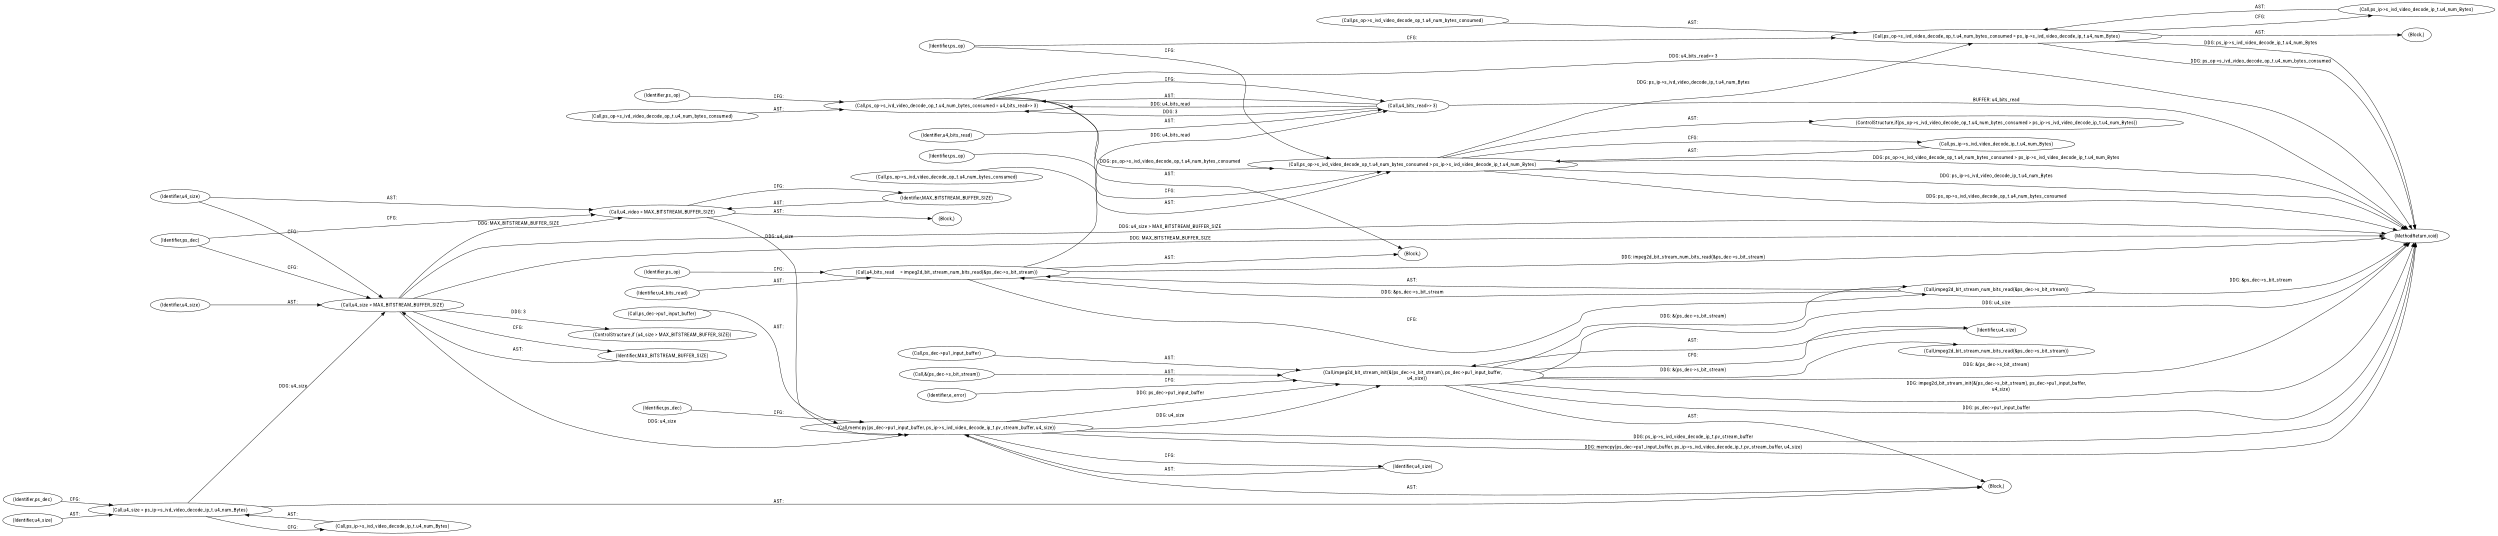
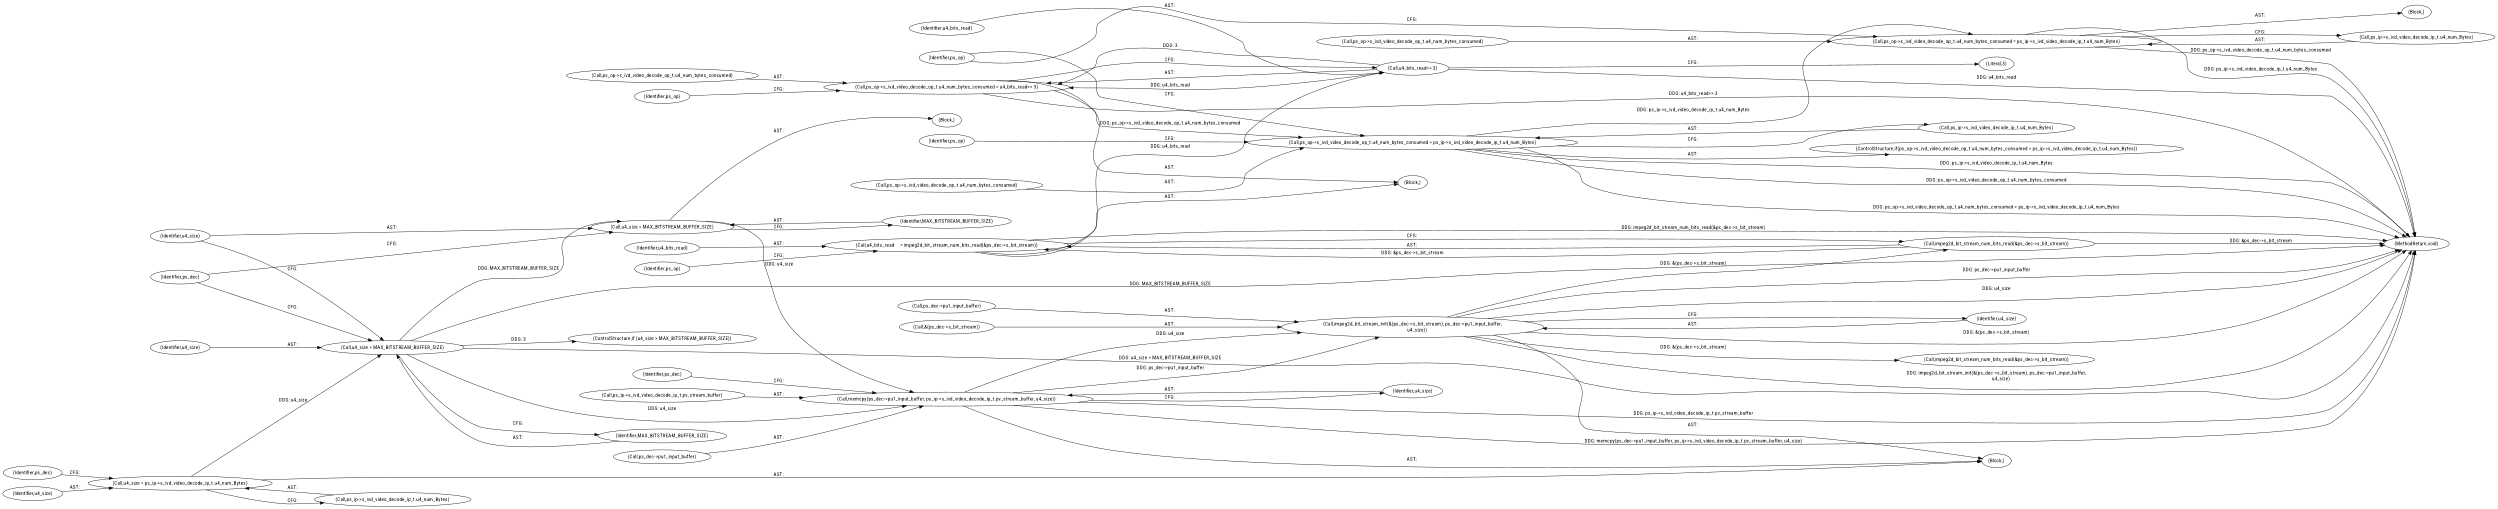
node "(Literal,3)": added
edge "(Call,u4_bits_read>> 3)" -> "(MethodReturn,void)": label "BUFFER: u4_bits_read" -> "DDG: u4_bits_read"
node "(Call,u4_video = MAX_BITSTREAM_BUFFER_SIZE)": label "(Call,u4_video = MAX_BITSTREAM_BUFFER_SIZE)" -> "(Call,u4_size = MAX_BITSTREAM_BUFFER_SIZE)"
node "(Call,ps_ip->s_ivd_video_decode_ip_t.pv_stream_buffer)": added
node "(Identifier,e_error)": removed
